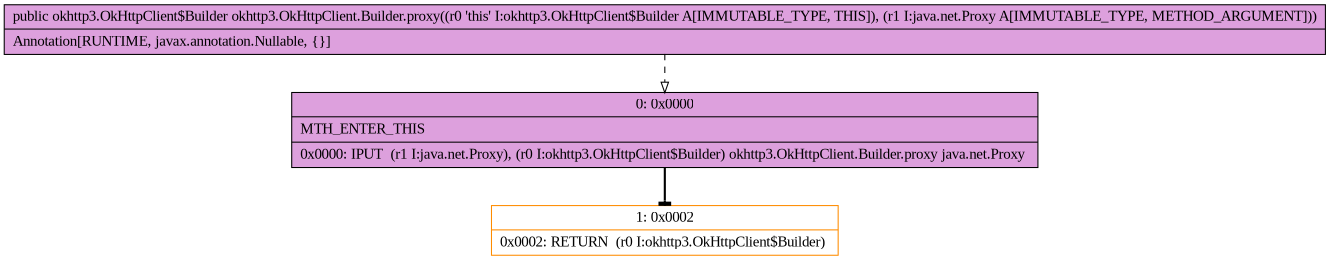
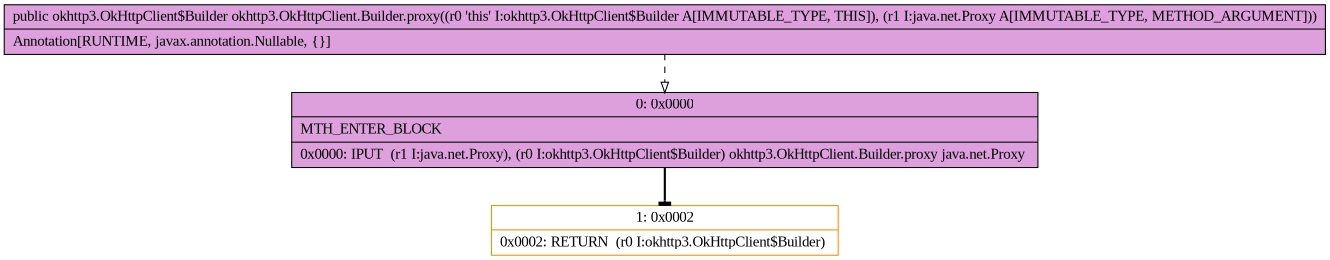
node "0: 0x0000": text "MTH_ENTER_THIS" -> "MTH_ENTER_BLOCK"
